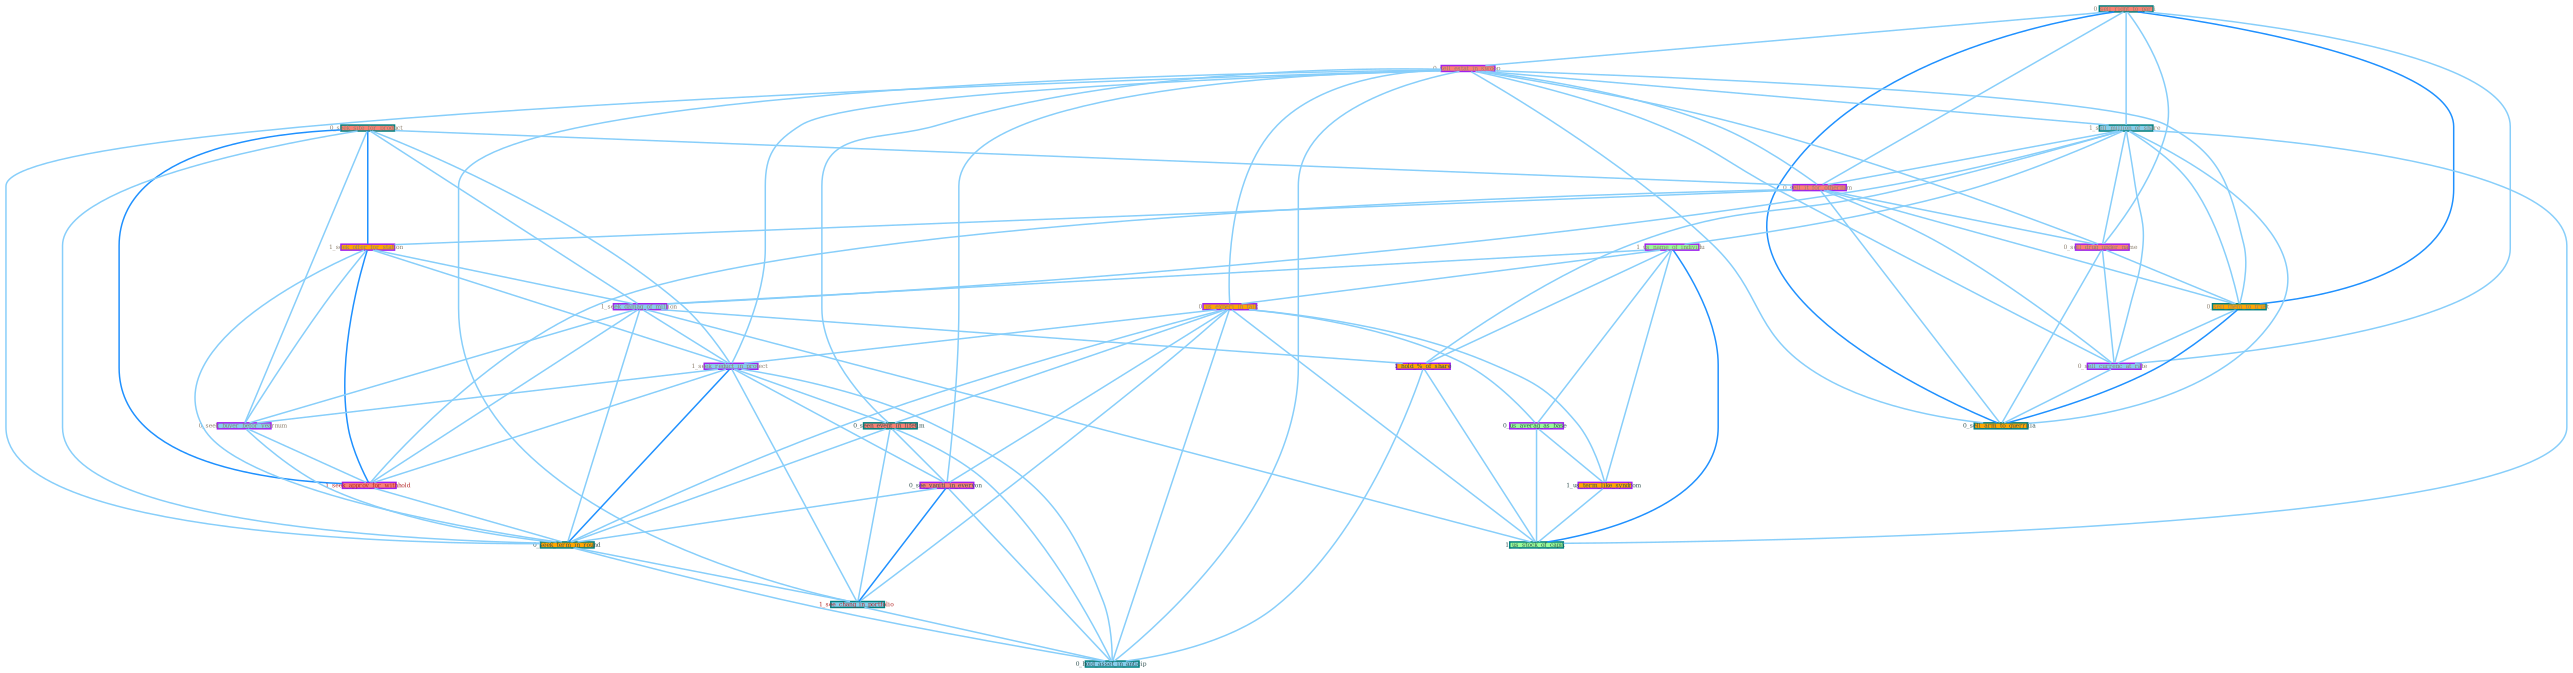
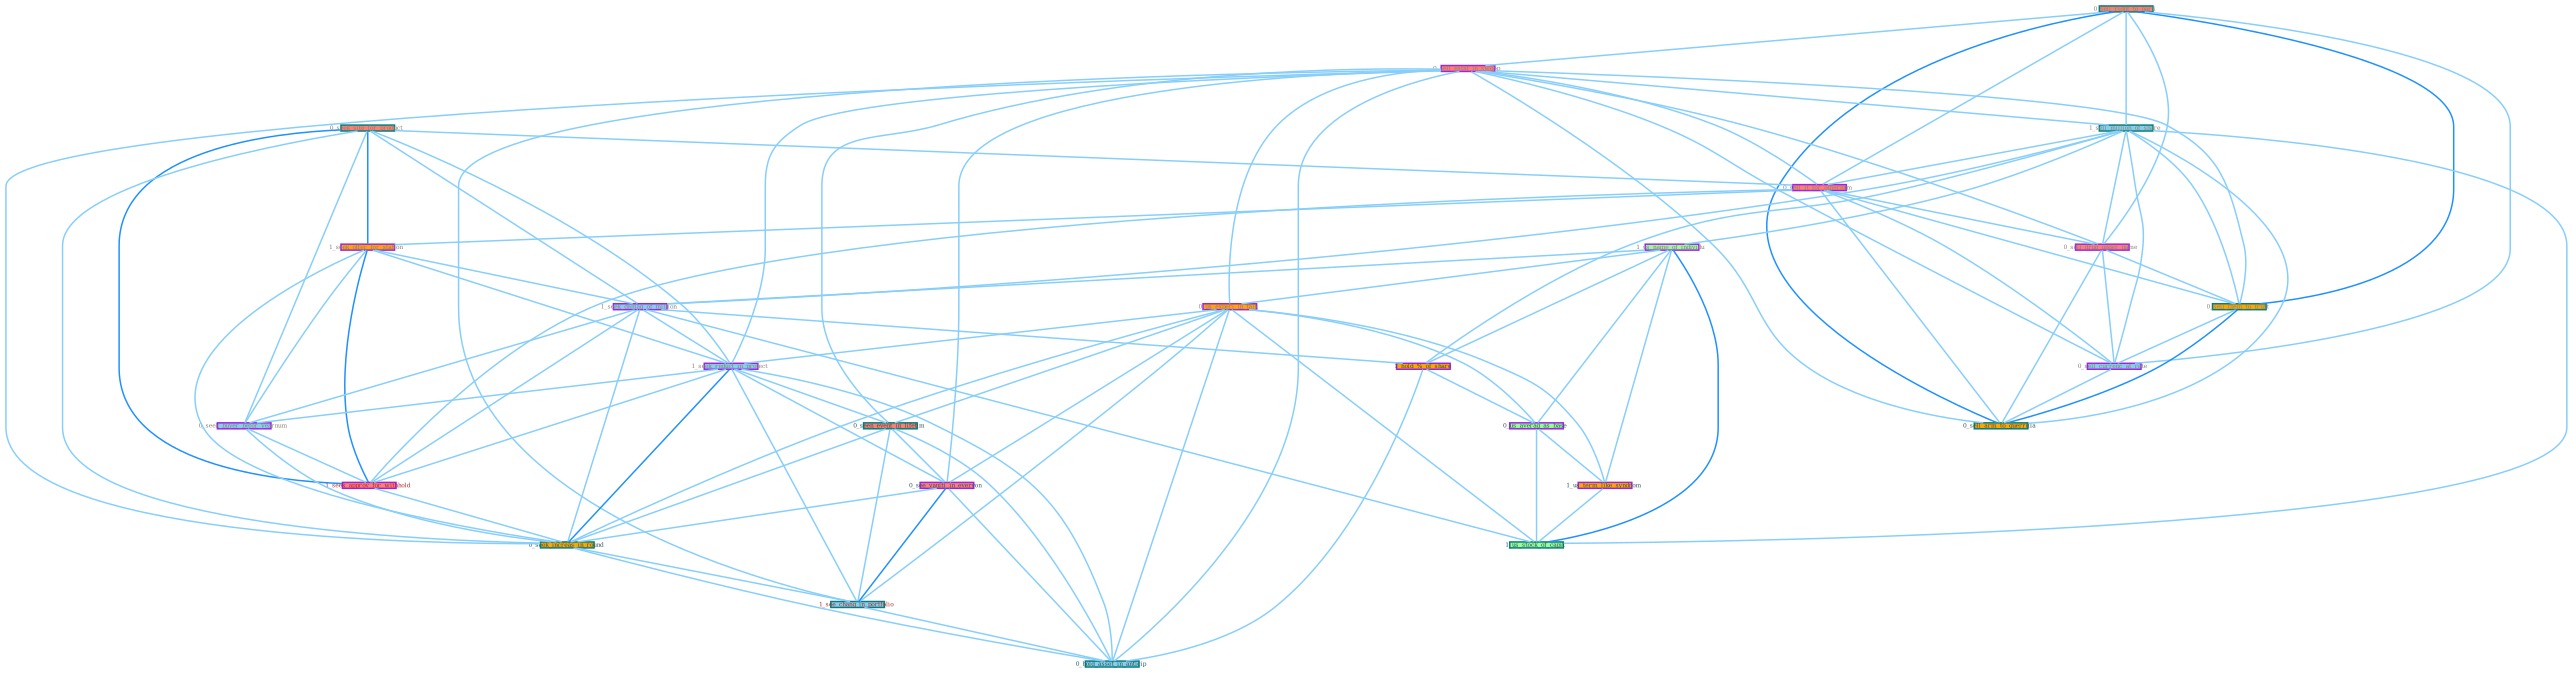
edge "1_hold_%_of_share" -- "1_us_stock_of_capit": now "1_hold_%_of_share" -- "0_us_averag_as_base"
node "0_seek_term_in_round": label "0_seek_term_in_round" -> "0_seek_increas_in_round"
